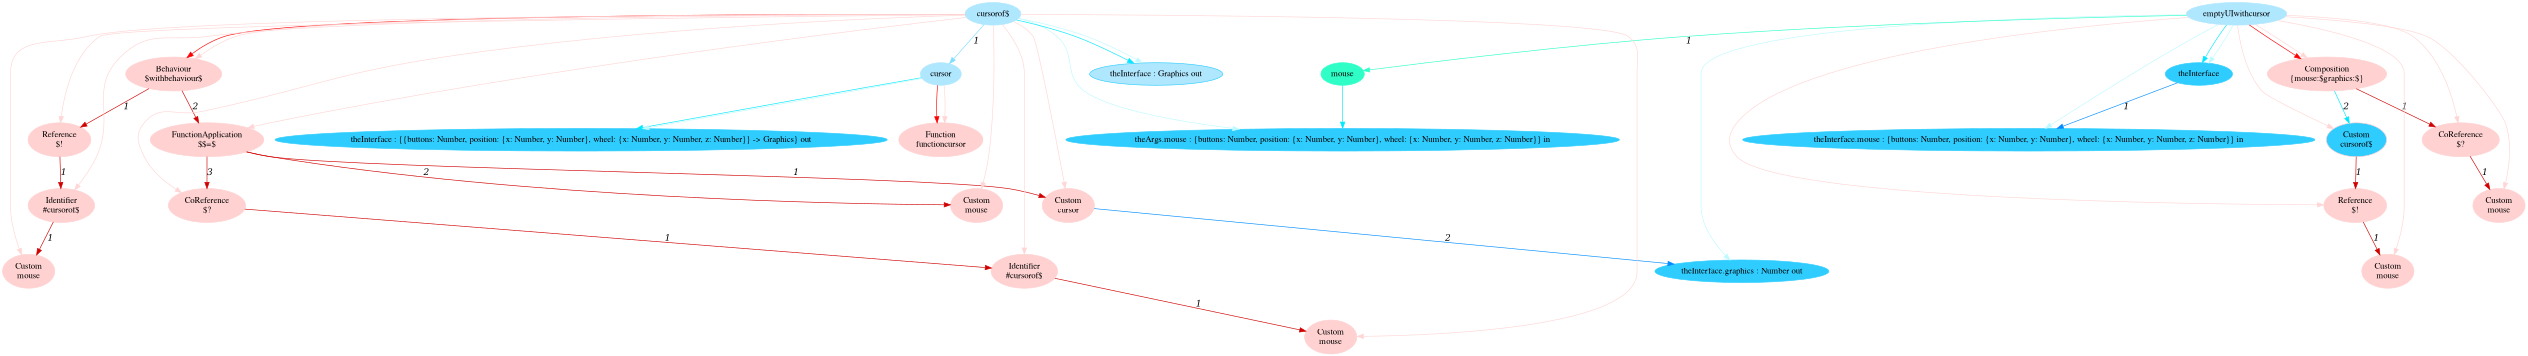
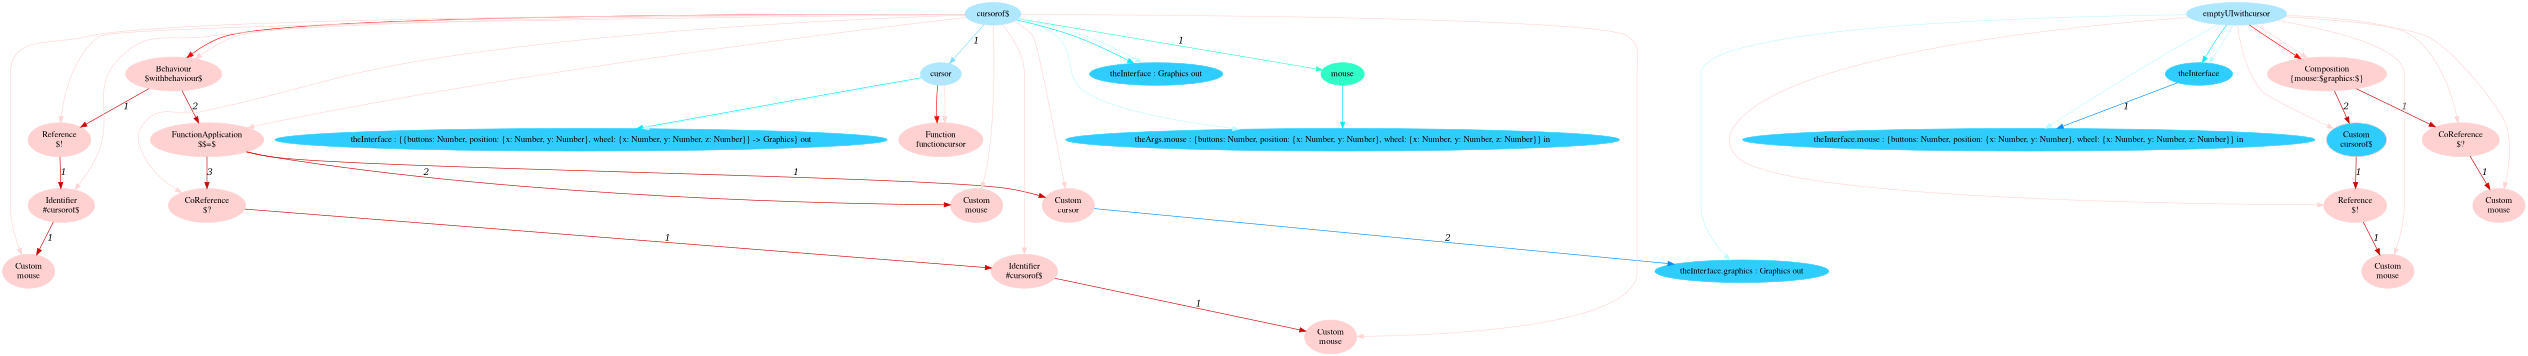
edge "emptyUIwithcursor" -> "mouse": now "cursorof$" -> "mouse"
node "theInterface : Graphics out": fillcolor #afe7ff -> #2fcdff
edge "Composition {mouse:$graphics:$}" -> "Custom cursorof$": color #00e8ff -> #d00000
node "theInterface.graphics : Number out": label "theInterface.graphics : Number out" -> "theInterface.graphics : Graphics out"
